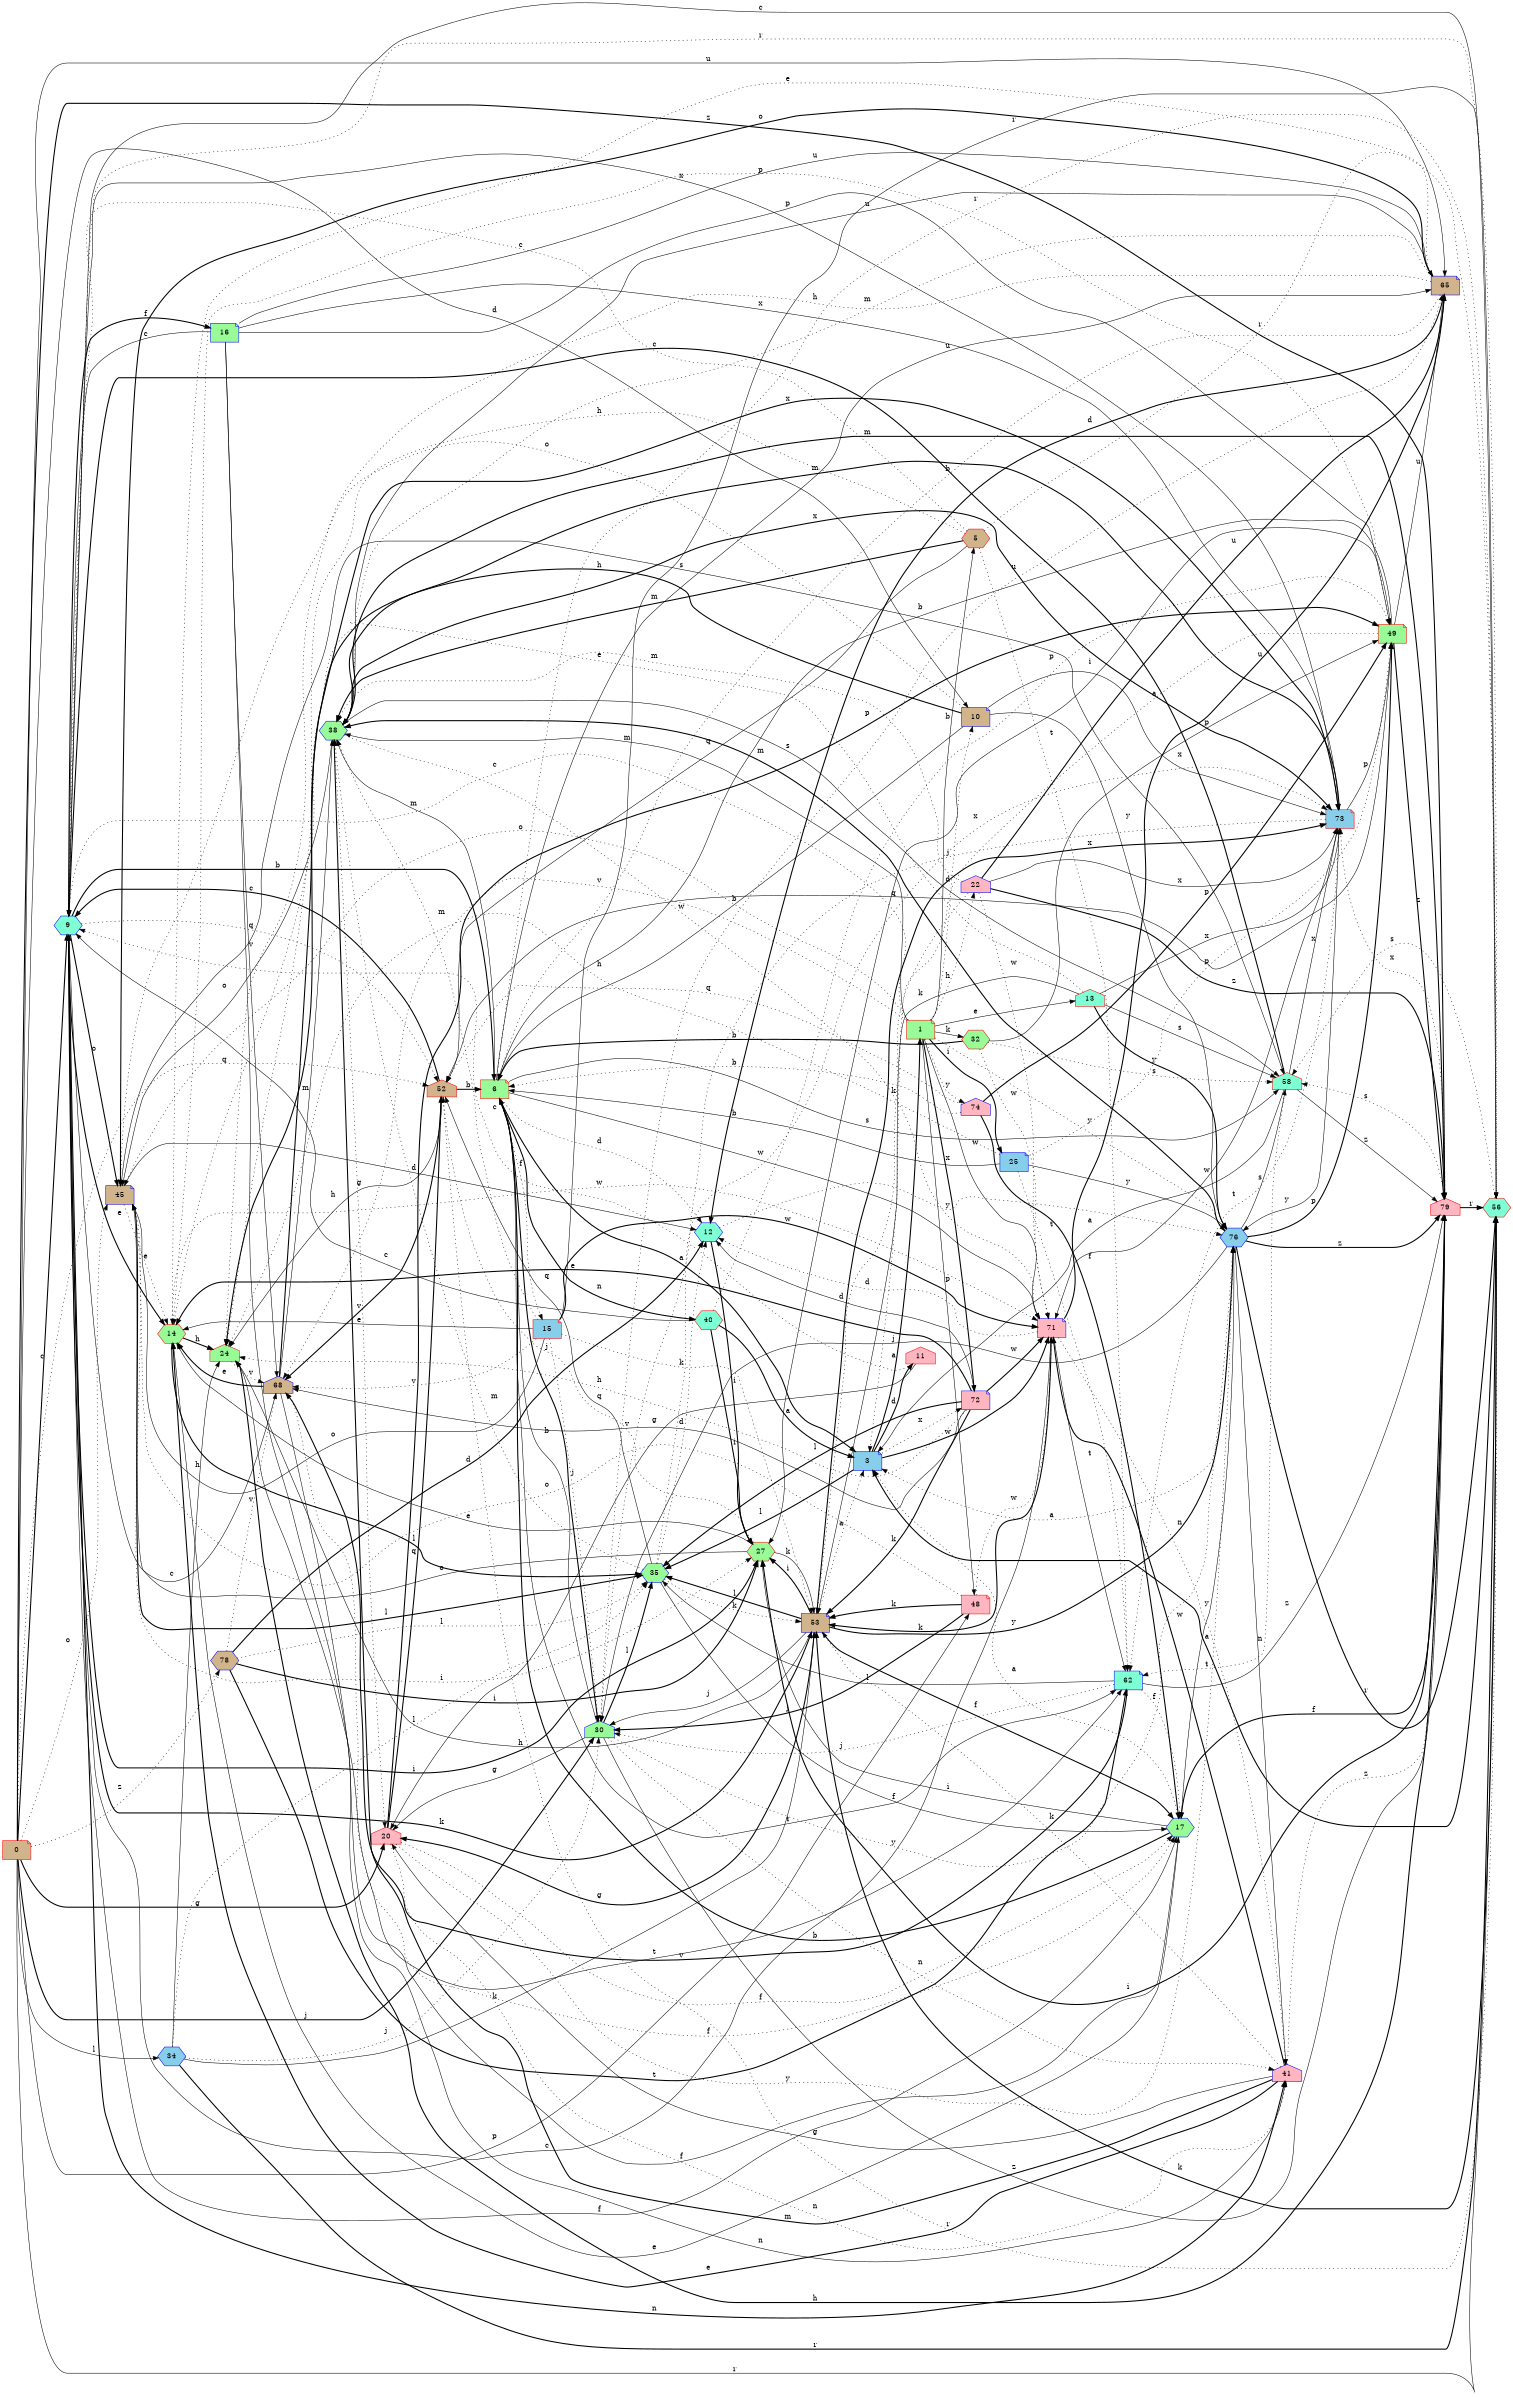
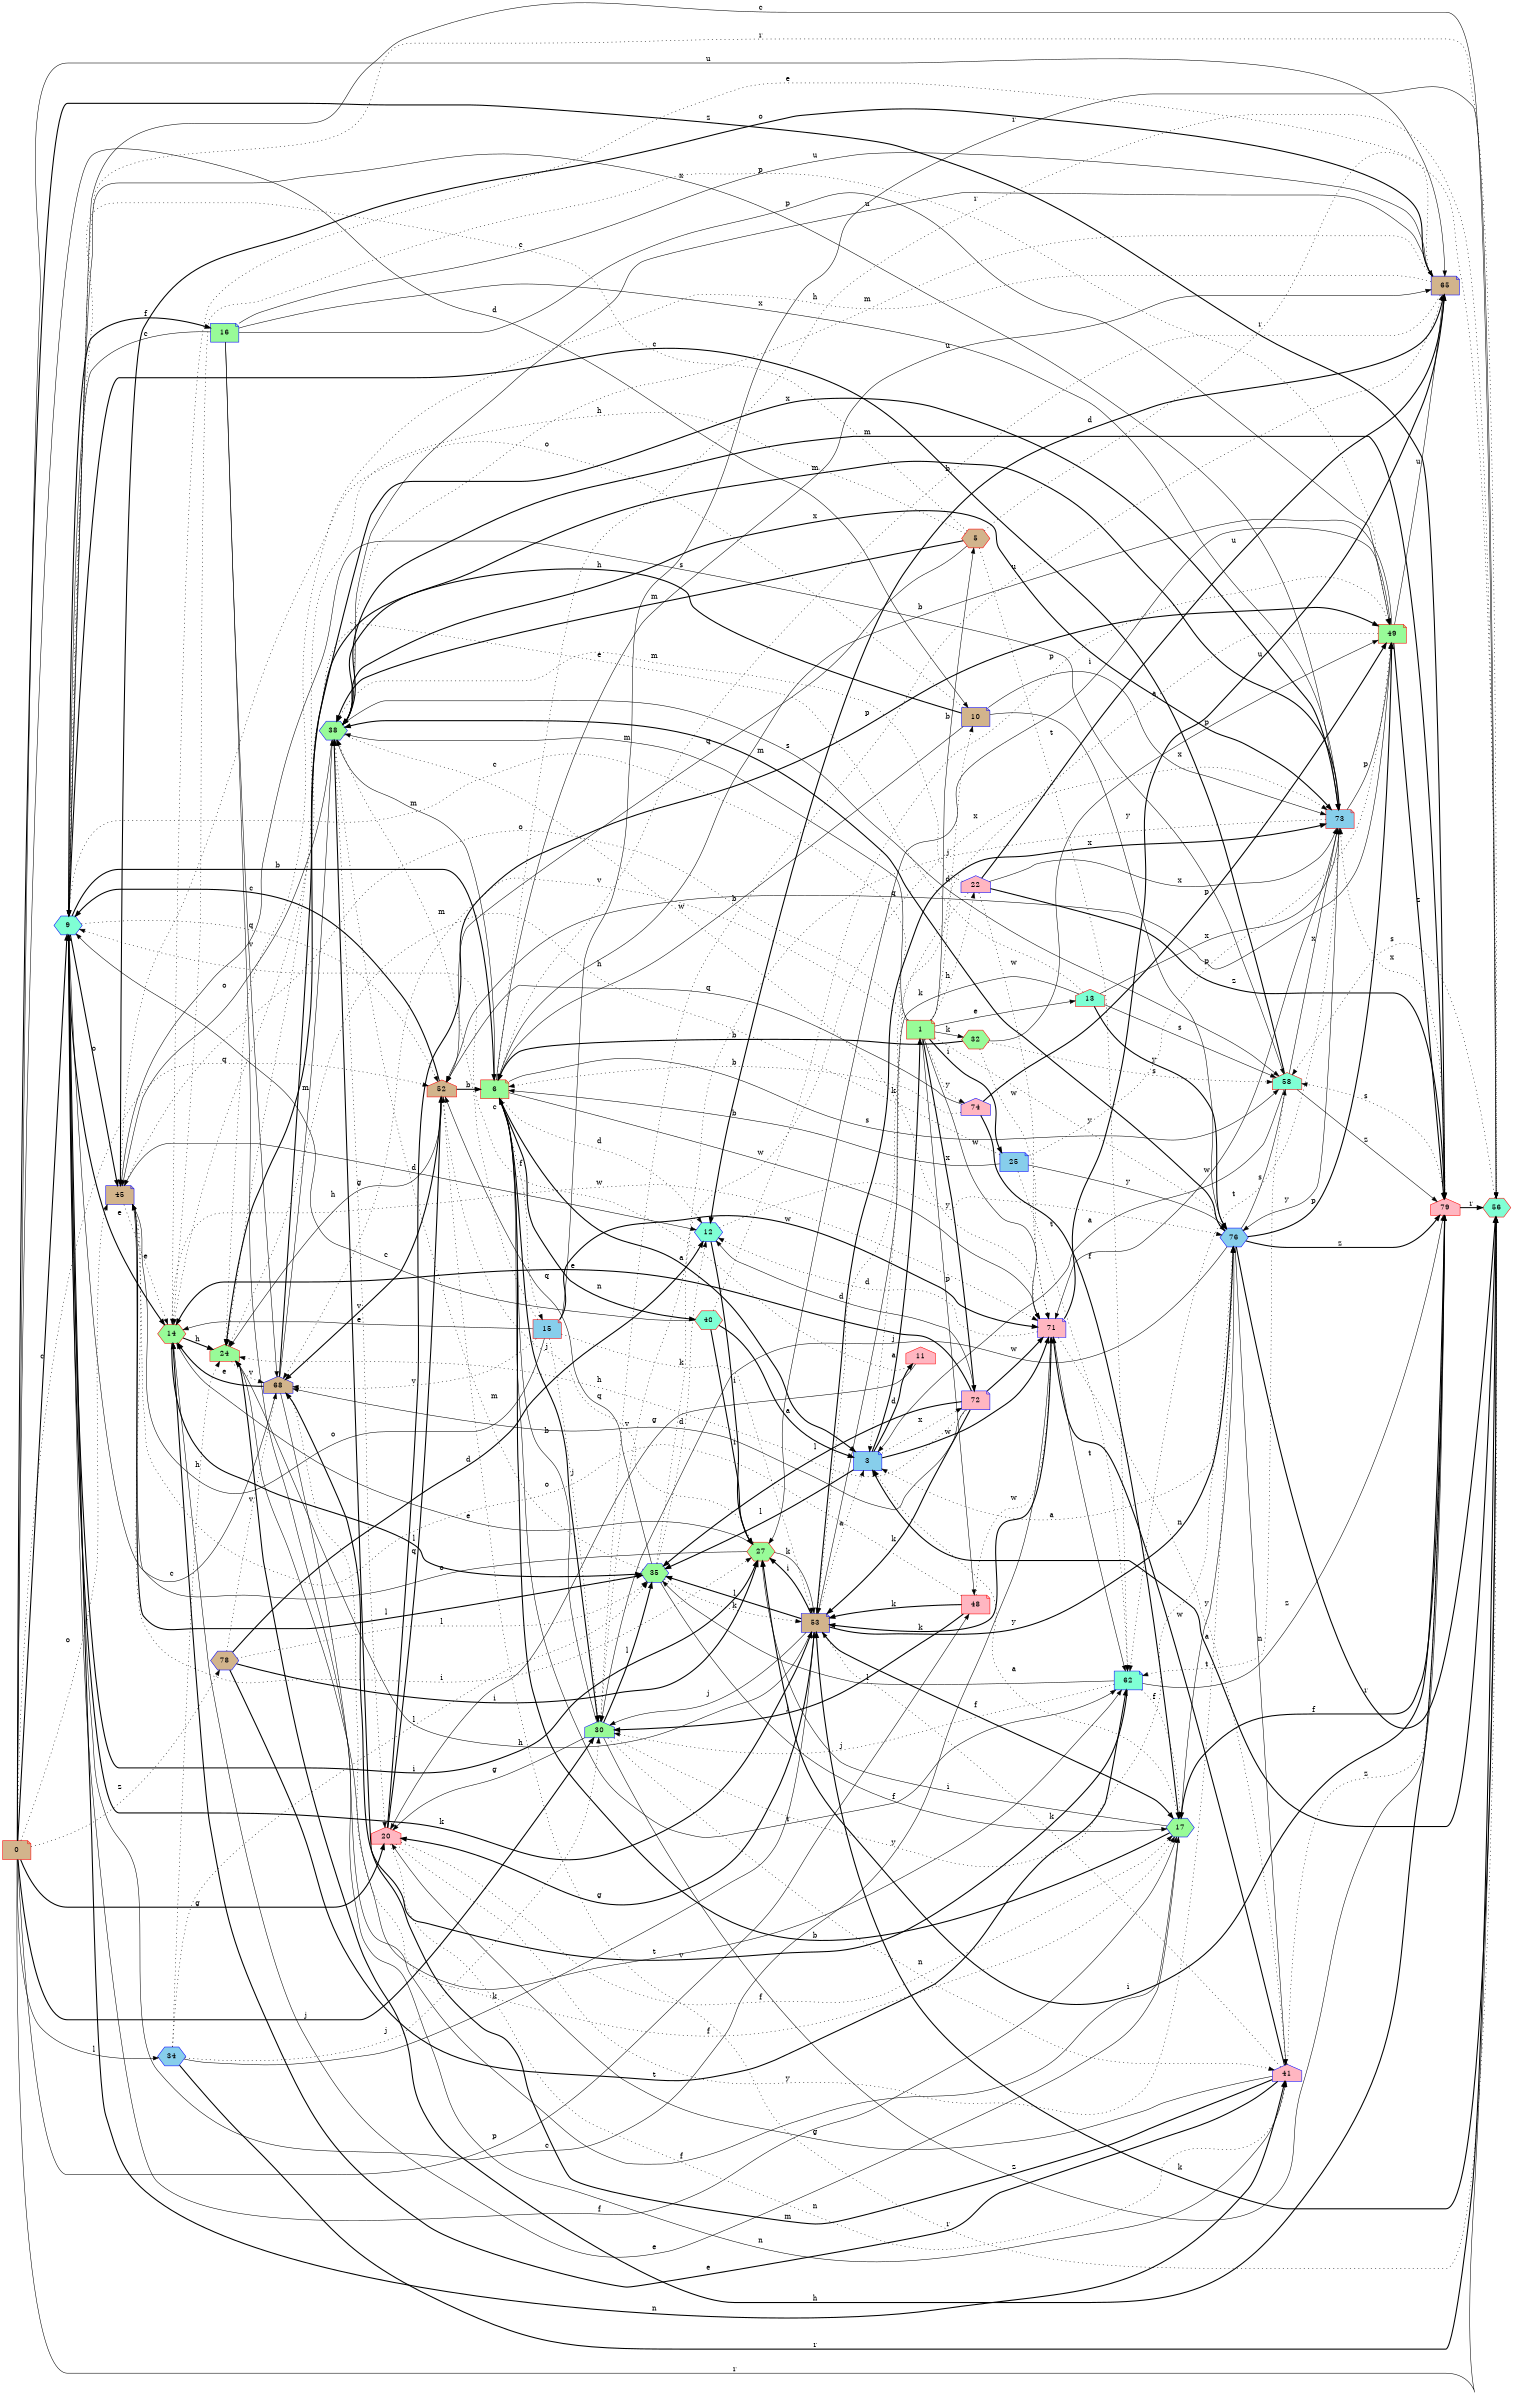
edge "74" -> "52": style dotted -> solid
edge "34" -> "24": style solid -> dotted
